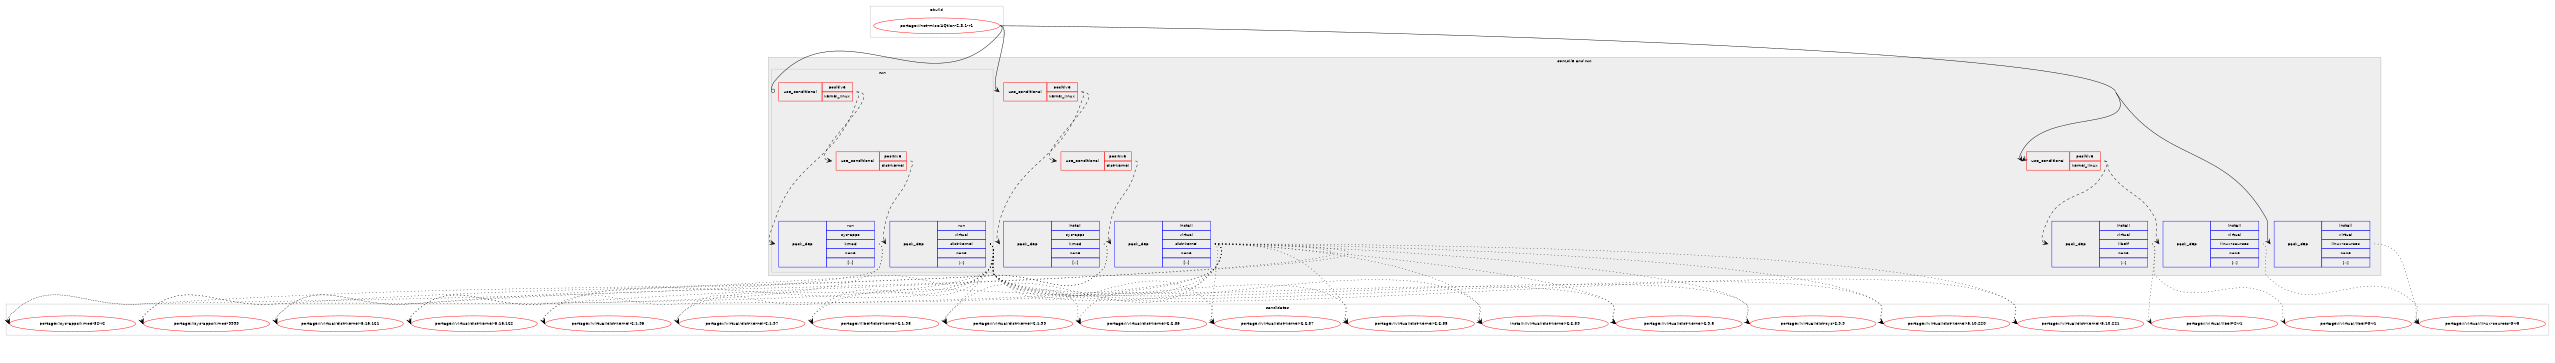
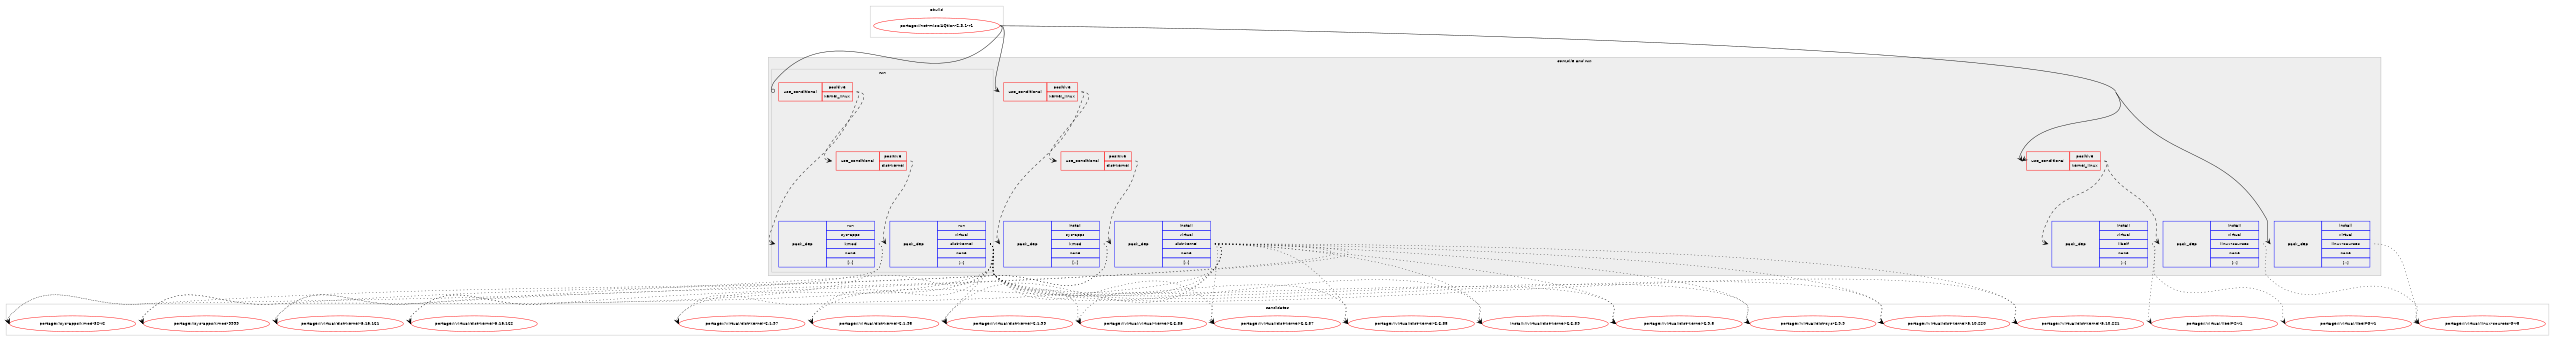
node "portage://virtual/dist-kernel-6.1.95": removed
node "portage://libelf/dist-kernel-6.1.98": label "portage://libelf/dist-kernel-6.1.98" -> "portage://virtual/dist-kernel-6.1.98"
node "portage://virtual/dist-kernel-6.6.35": label "portage://virtual/dist-kernel-6.6.35" -> "portage://virtual/virtual-kernel-6.6.35"
